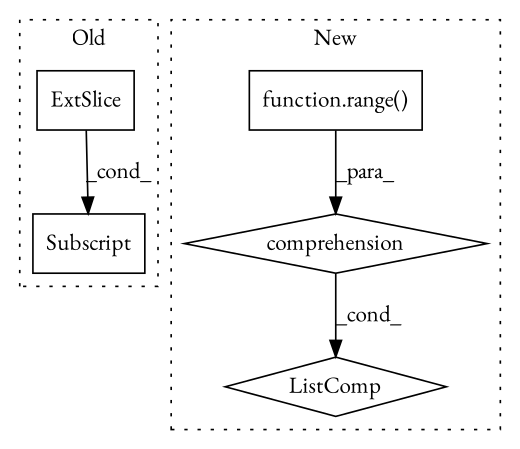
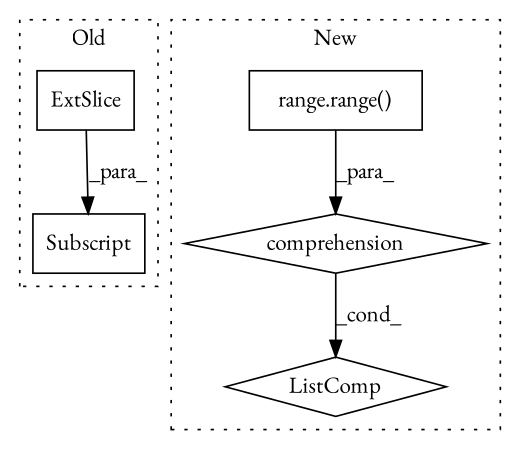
node "function.range()": label "function.range()" -> "range.range()"
edge "ExtSlice" -> "Subscript": label "_cond_" -> "_para_"
